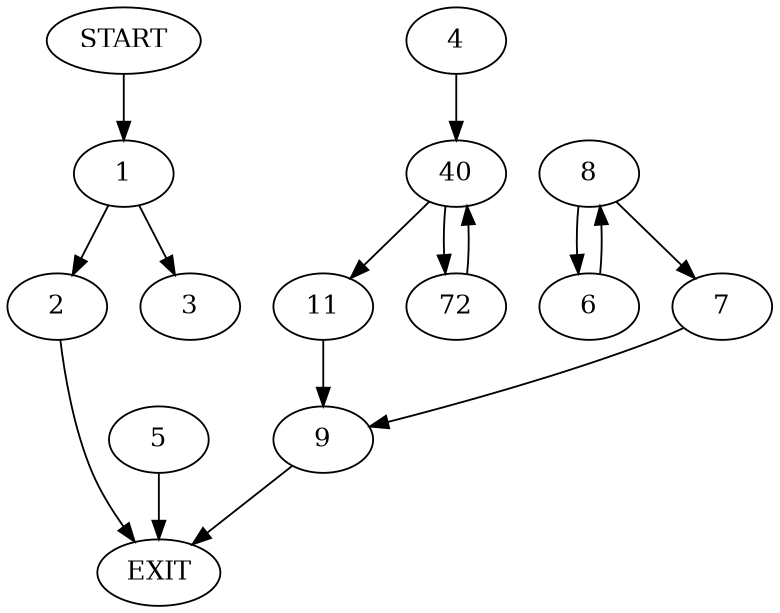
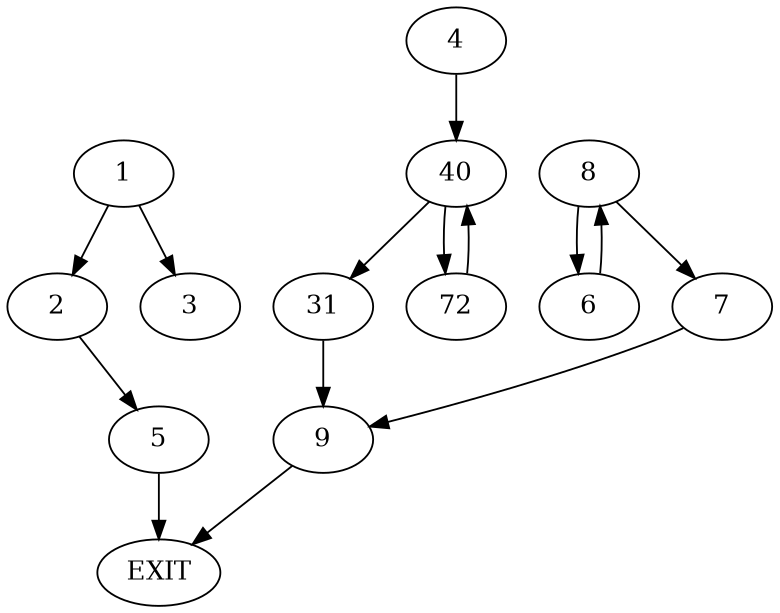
node "START": removed
node "11": label "11" -> "31"
edge "2" -> "EXIT": now "2" -> "5"
